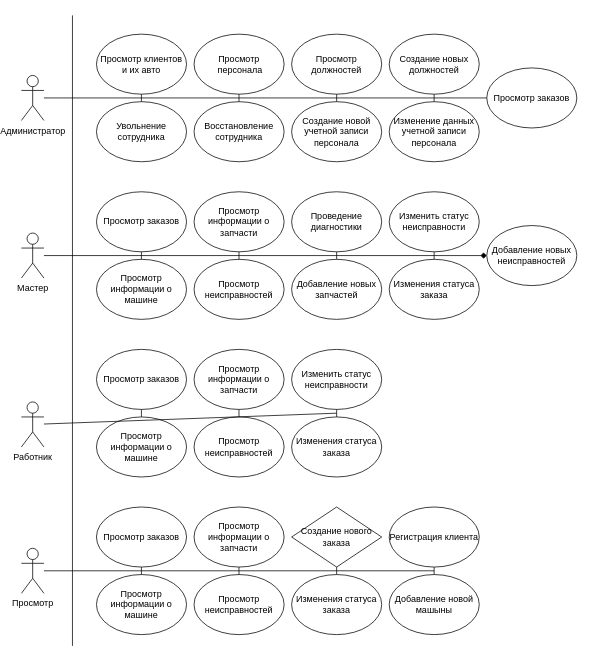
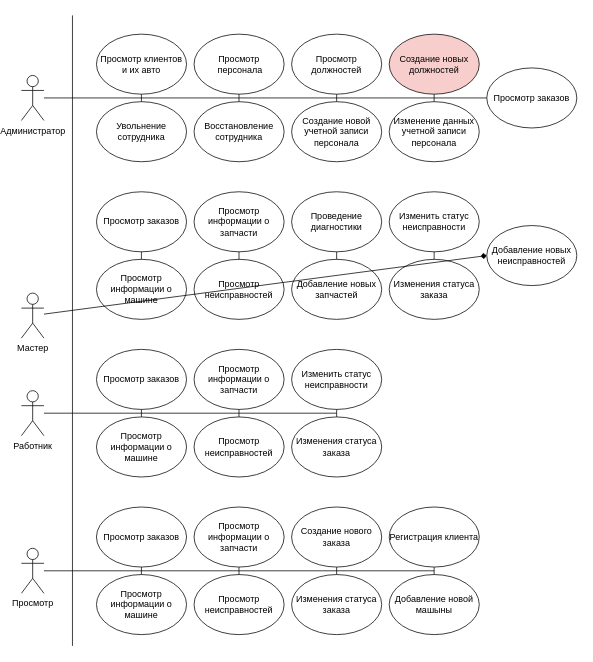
node "Создание новых должностей": fillcolor #ffffff -> #f8cecc
node "Мастер": moved (33, 255) -> (33, 315)
node "Работник": moved (33, 424) -> (33, 413)
node "Создание нового заказа": shape diamond -> ellipse
